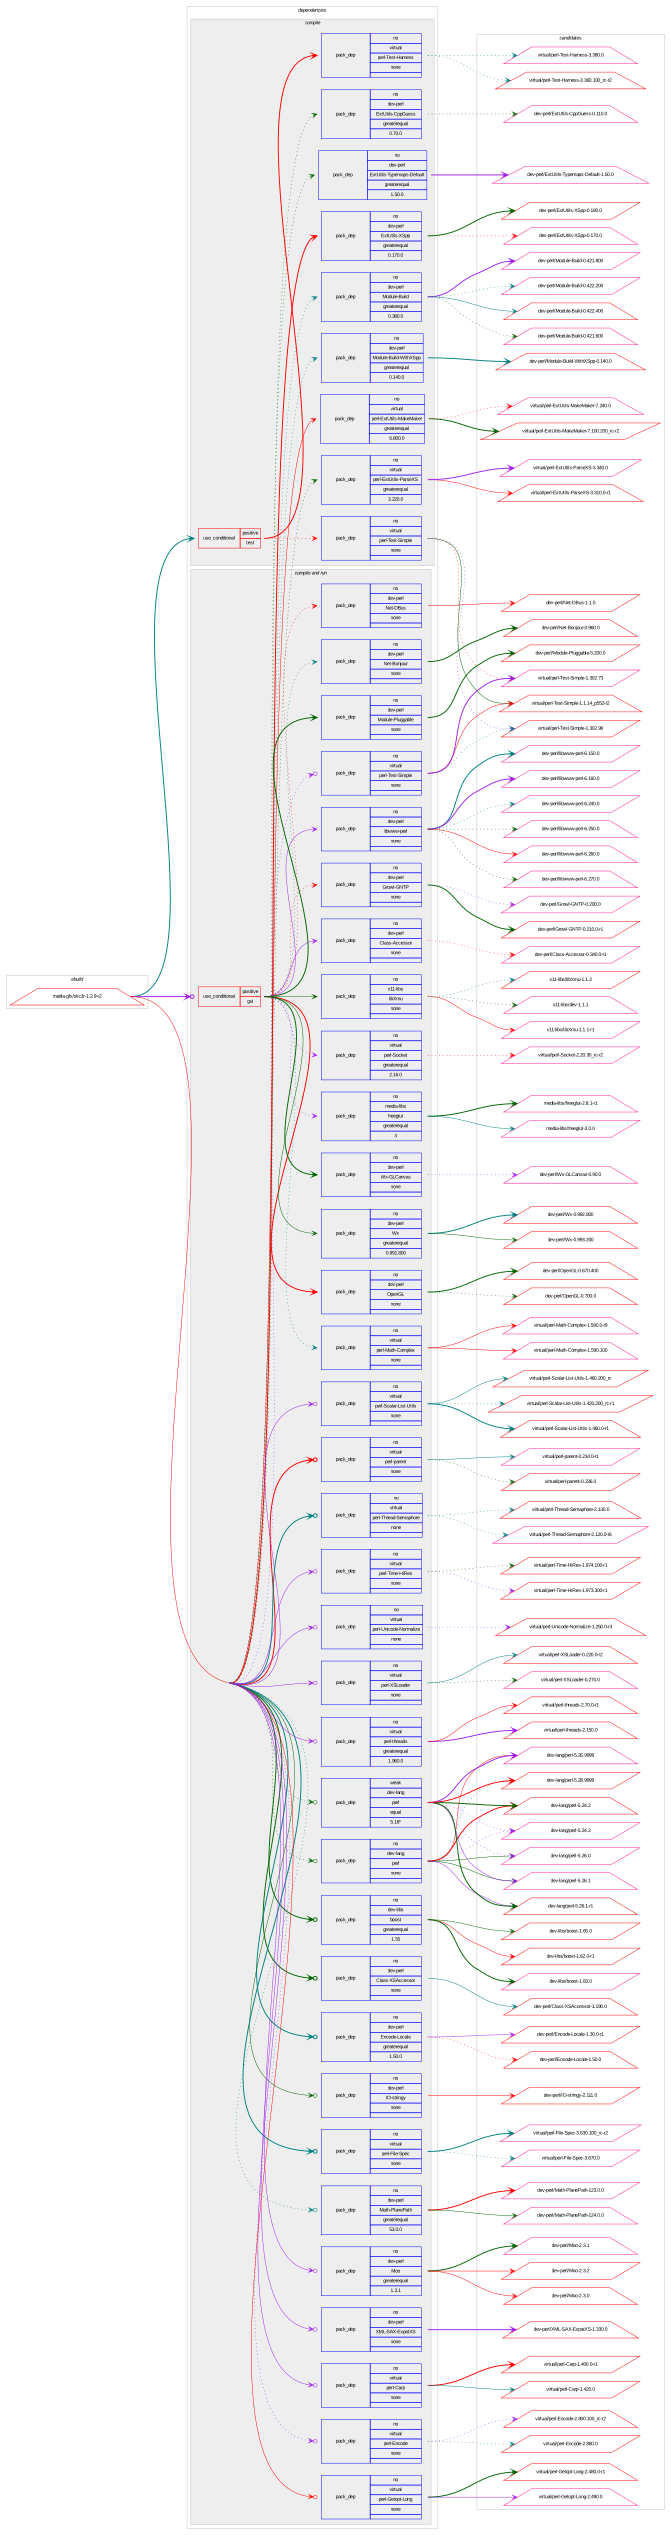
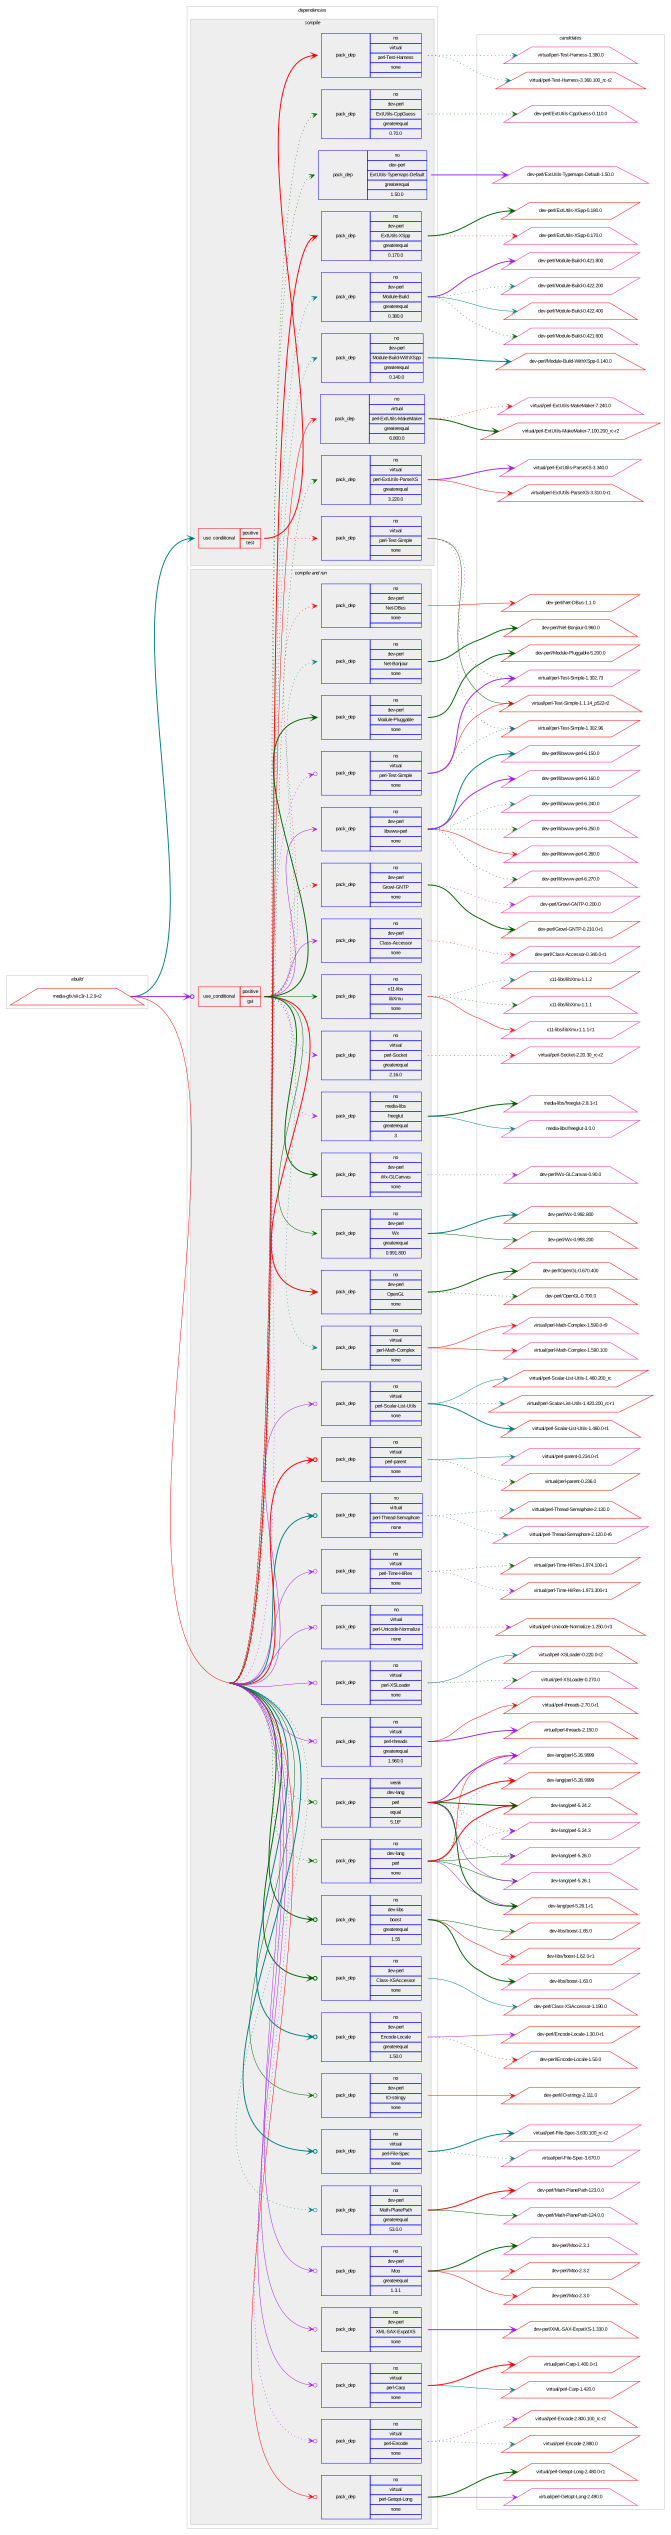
node "virtual/perl-Test-Simple-1.1.14_p552-r2": label "virtual/perl-Test-Simple-1.1.14_p552-r2" -> "virtual/perl-Test-Simple-1.1.14_p522-r2"
node "x11-libs/dev-1.1.1": label "x11-libs/dev-1.1.1" -> "x11-libs/libXmu-1.1.1"
